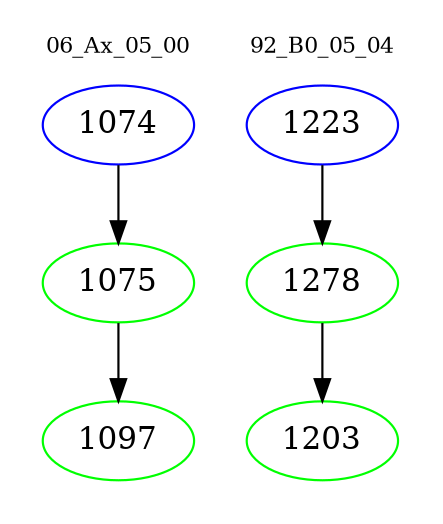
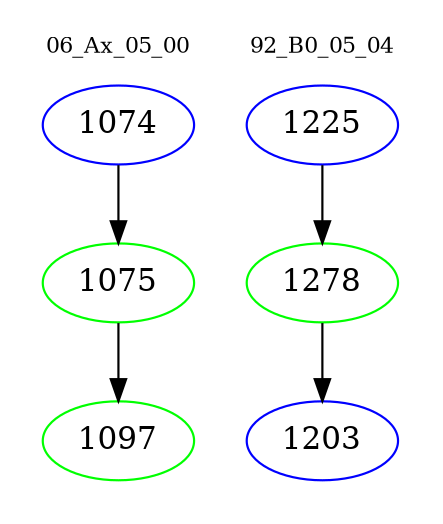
node "1223": label "1223" -> "1225"
node "1203": color green -> blue
